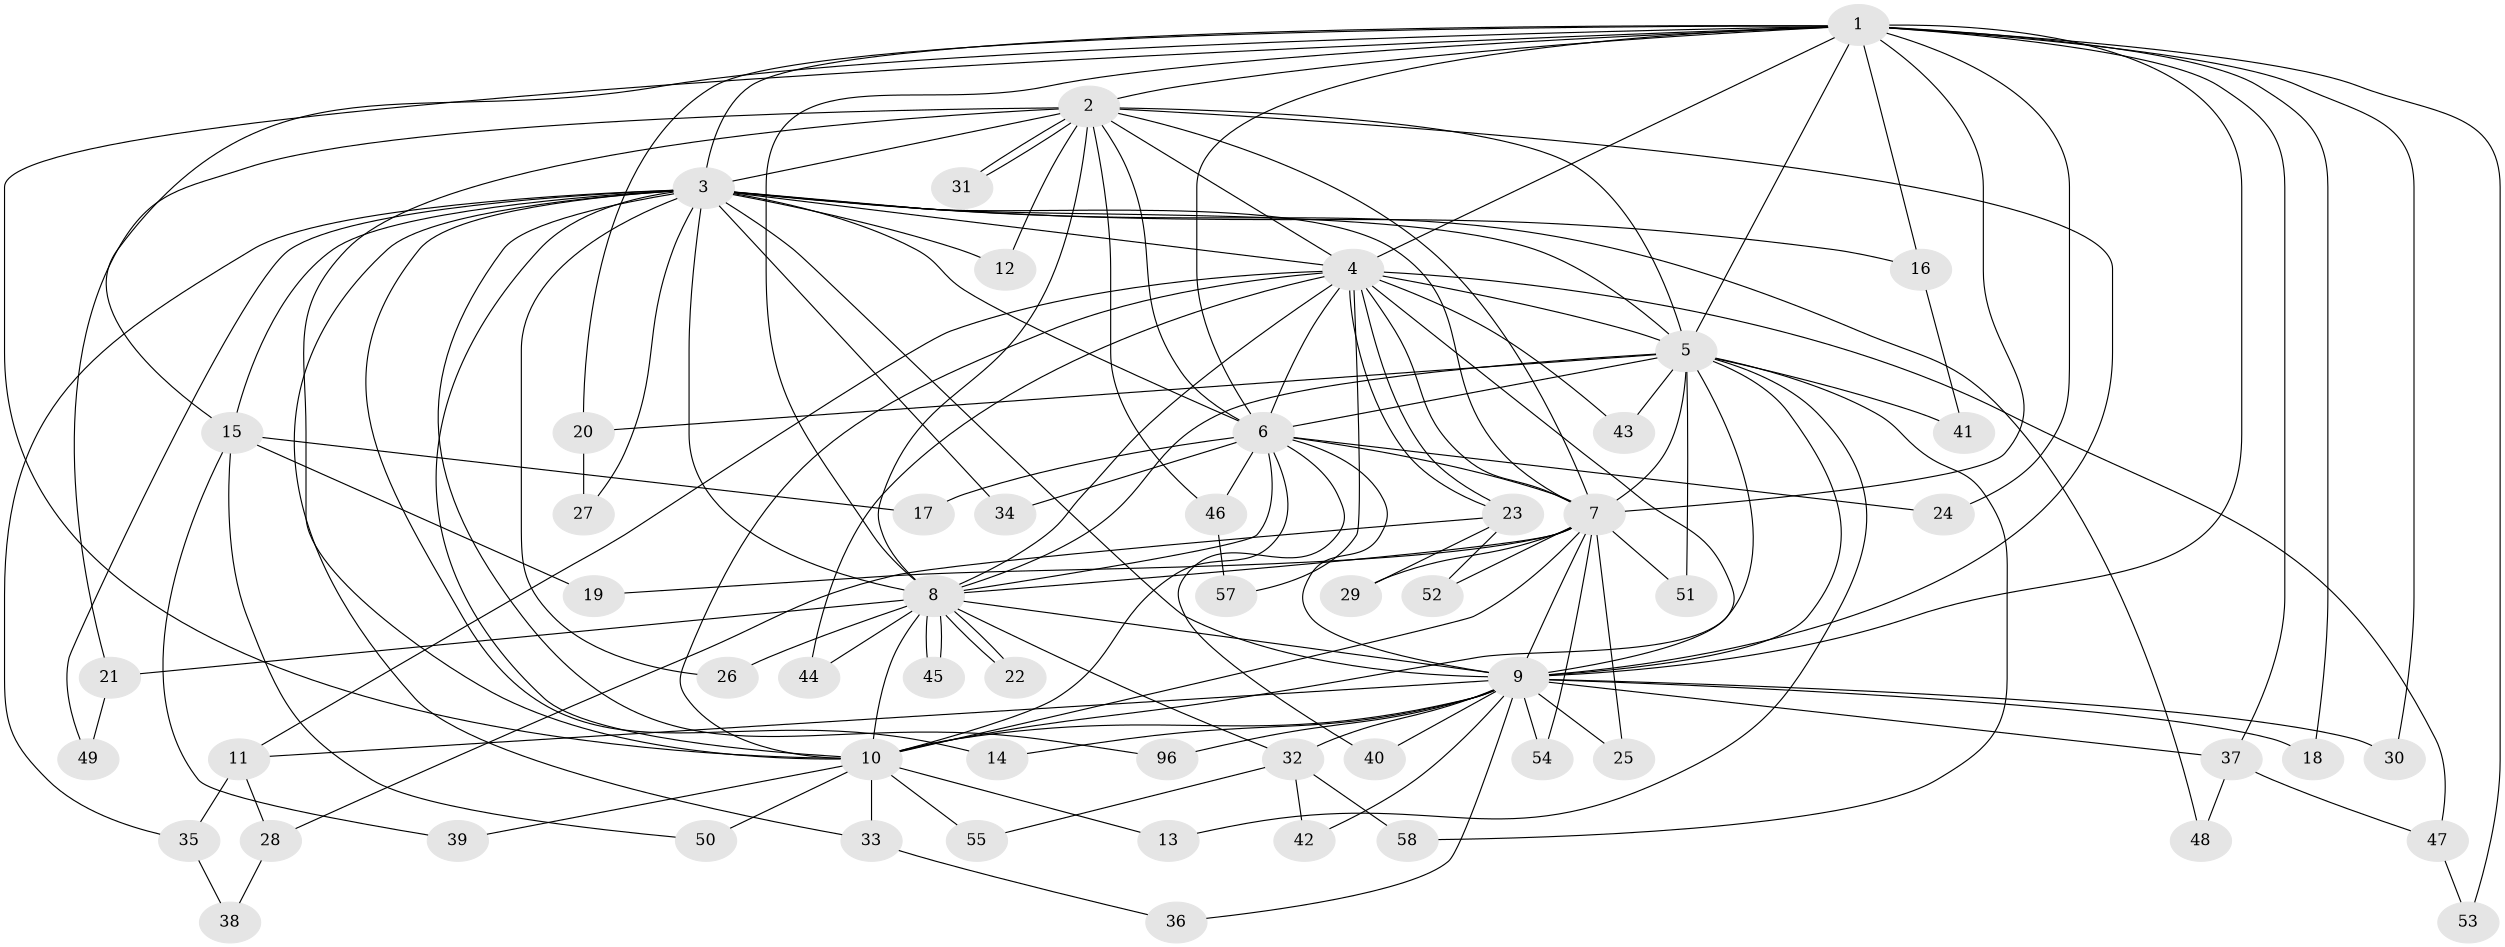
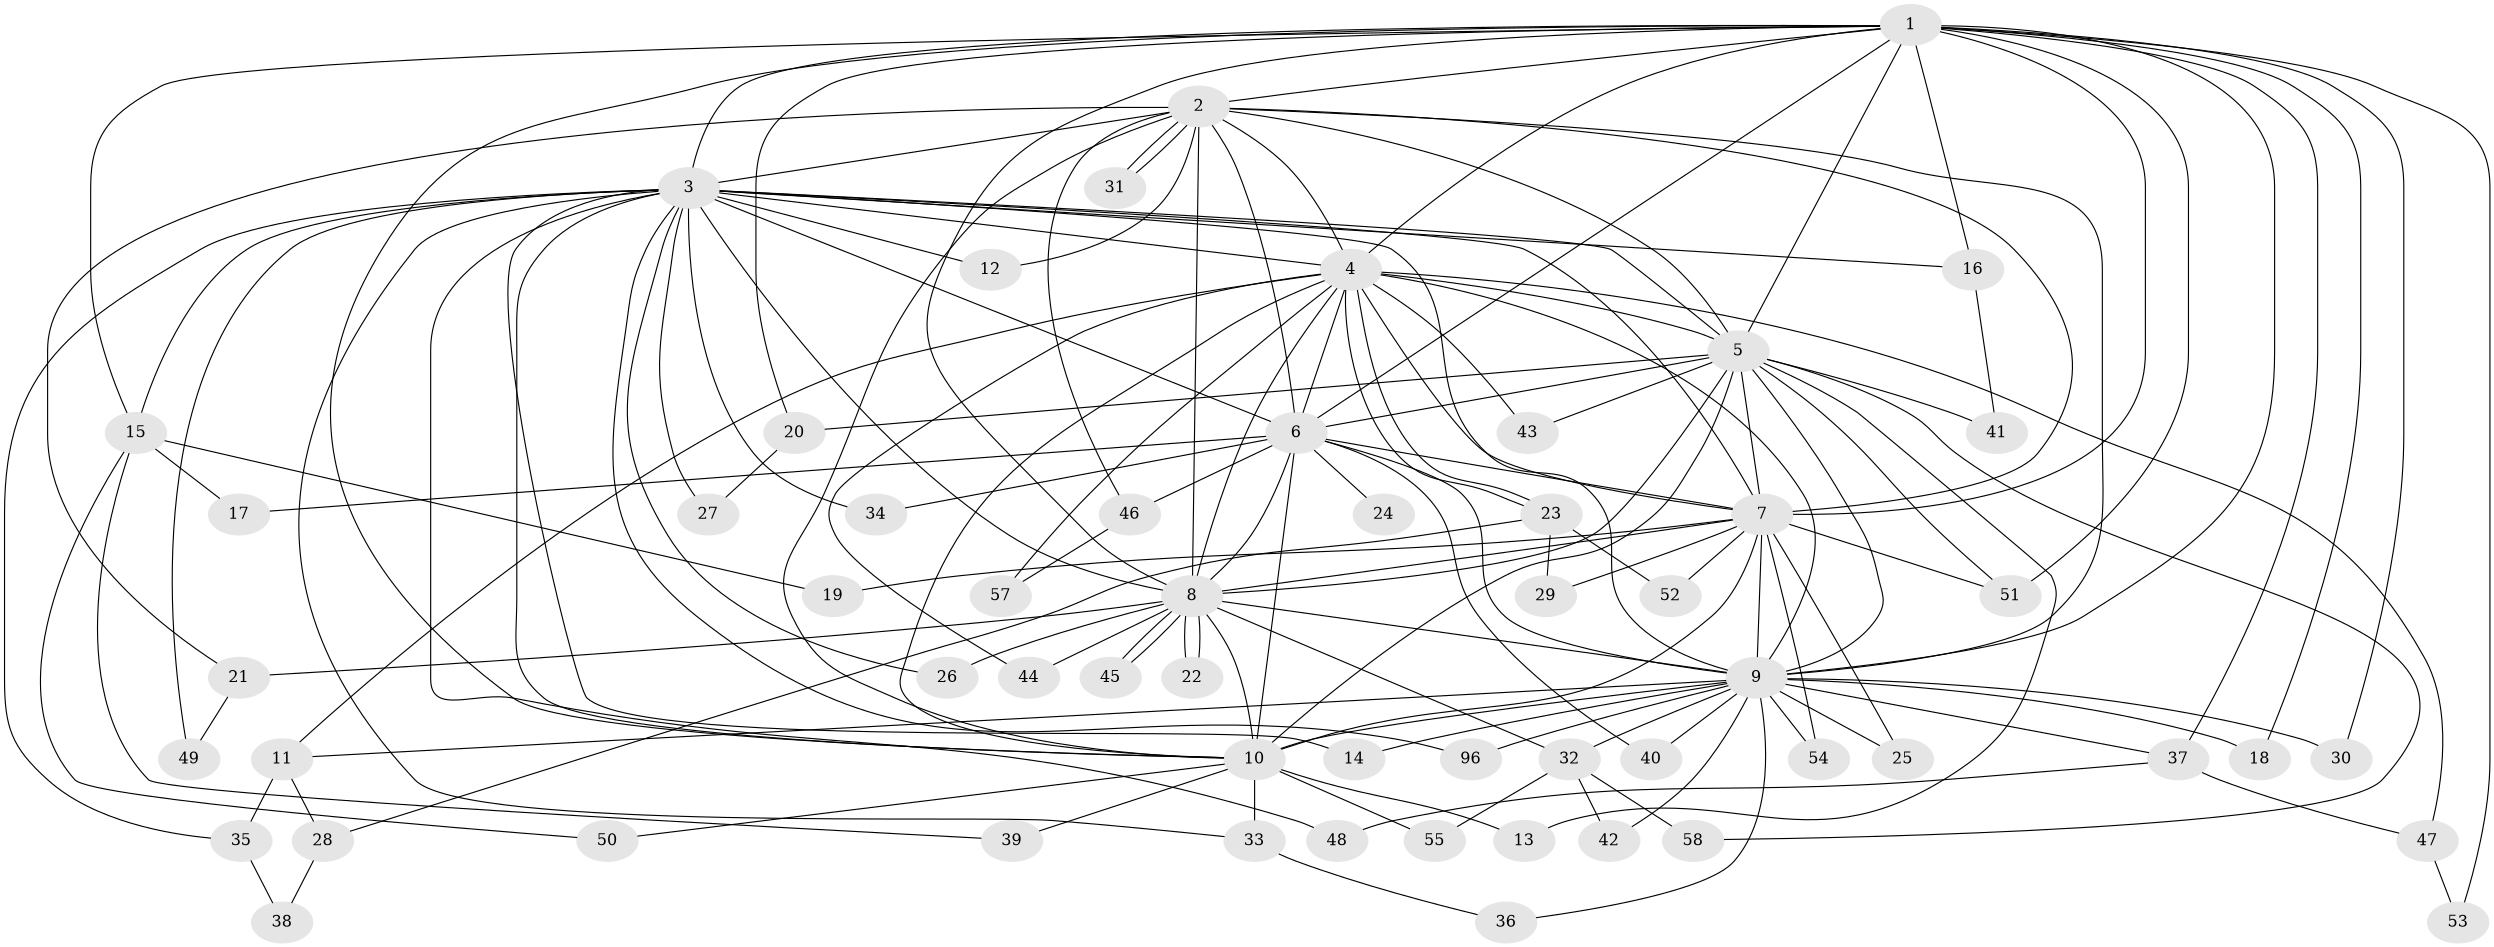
edge "1" -- "24": now "1" -- "51"
